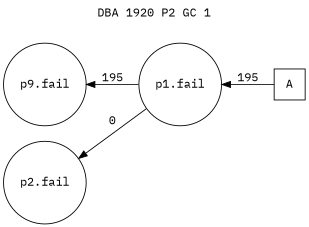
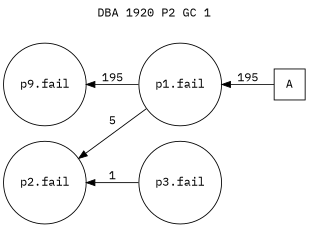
edge "p1.fail" -> "p2.fail": label "0" -> "5"
node "p3.fail": added
